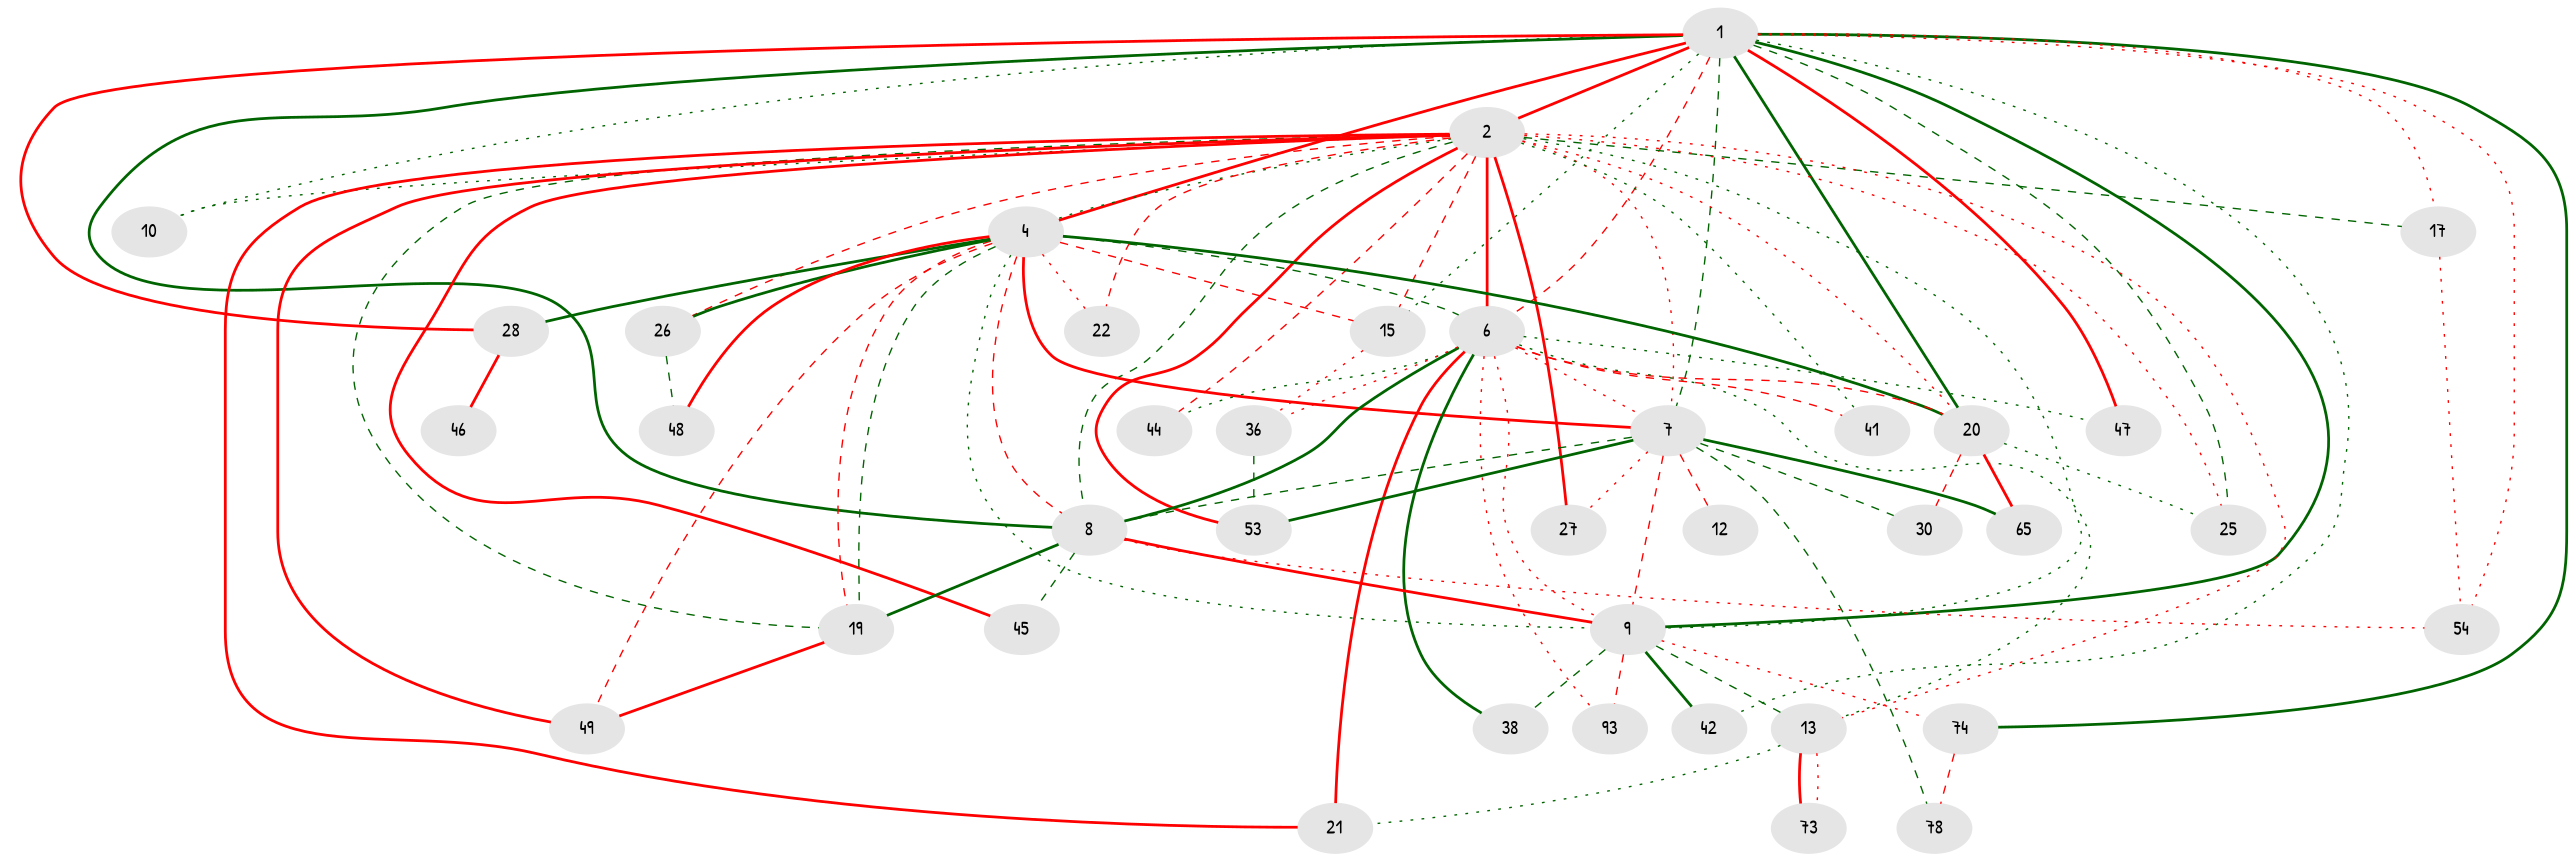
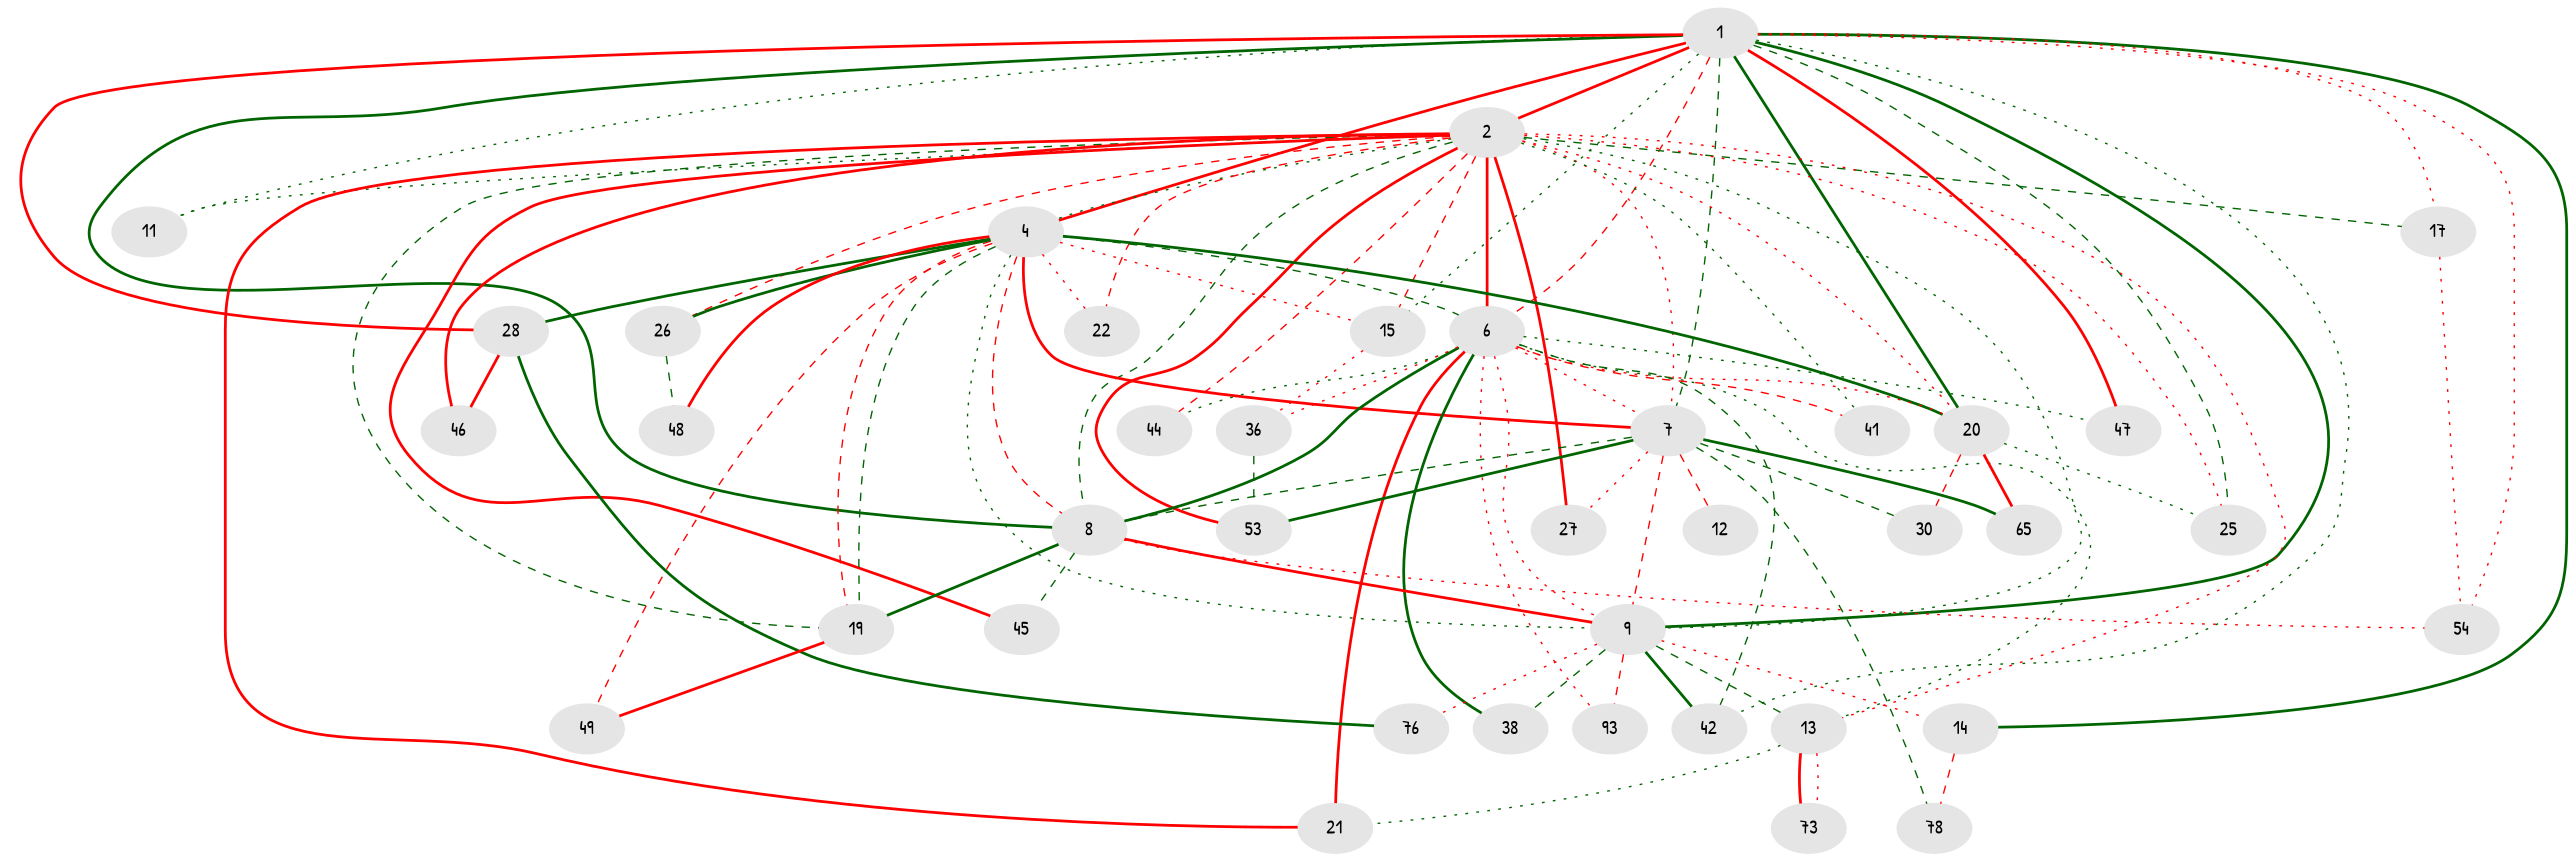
edge "2" -- "49": now "2" -- "46"
node "10": label "10" -> "11"
edge "4" -- "15": style dashed -> dotted
edge "6" -- "20": style dashed -> dotted
edge "6" -- "42": added
node "76": added
node "74": label "74" -> "14"
